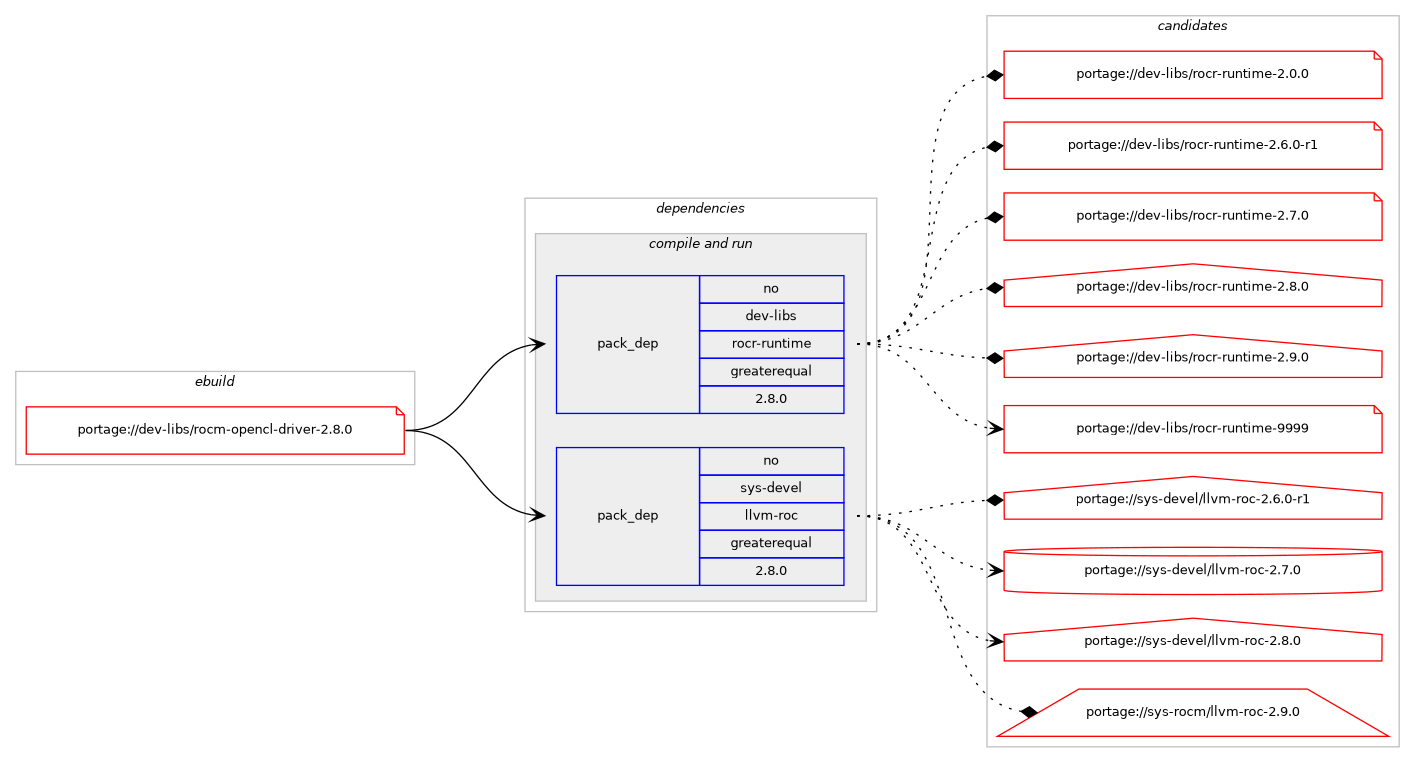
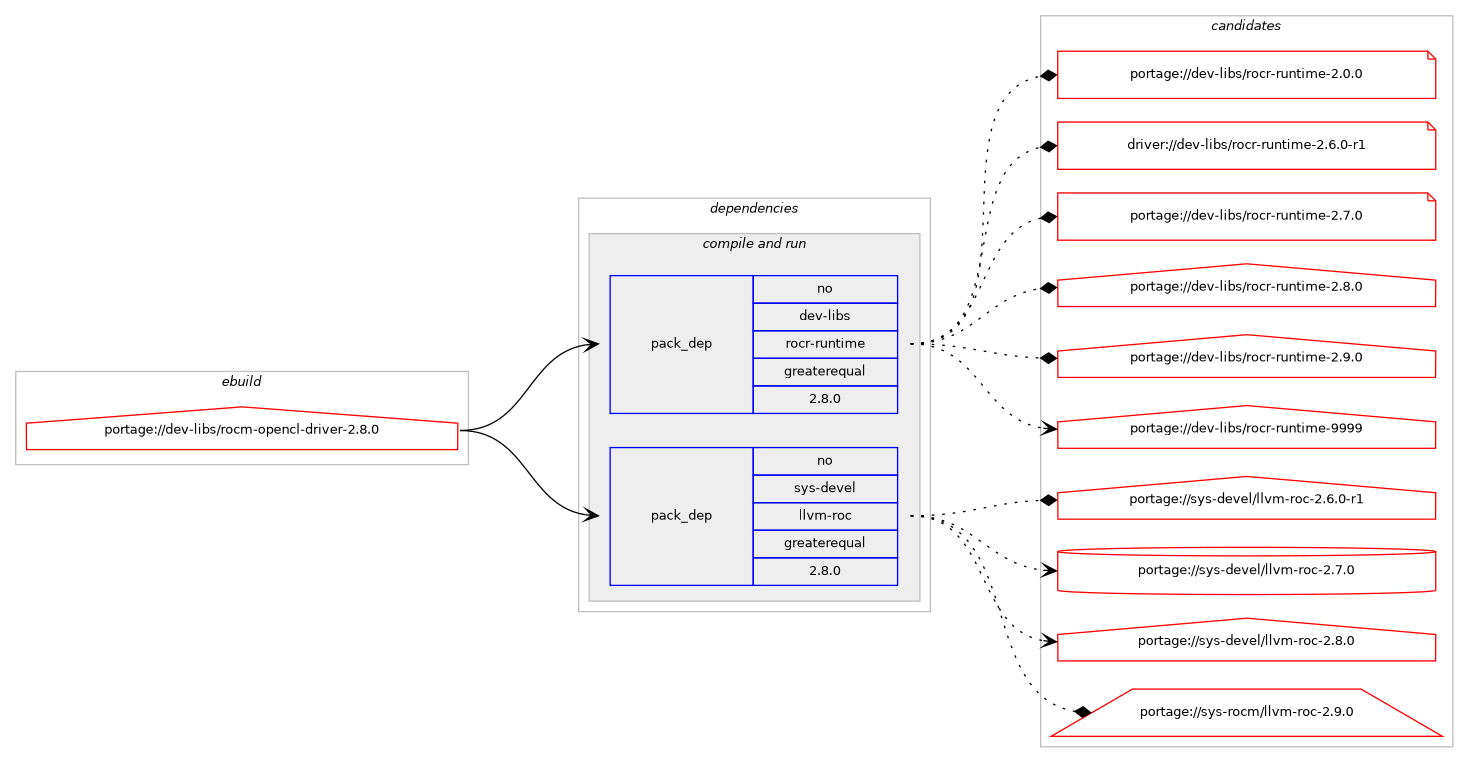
node "portage://dev-libs/rocr-runtime-2.6.0-r1": label "portage://dev-libs/rocr-runtime-2.6.0-r1" -> "driver://dev-libs/rocr-runtime-2.6.0-r1"
node "portage://dev-libs/rocr-runtime-9999": shape note -> house
node "portage://dev-libs/rocm-opencl-driver-2.8.0": shape note -> house
